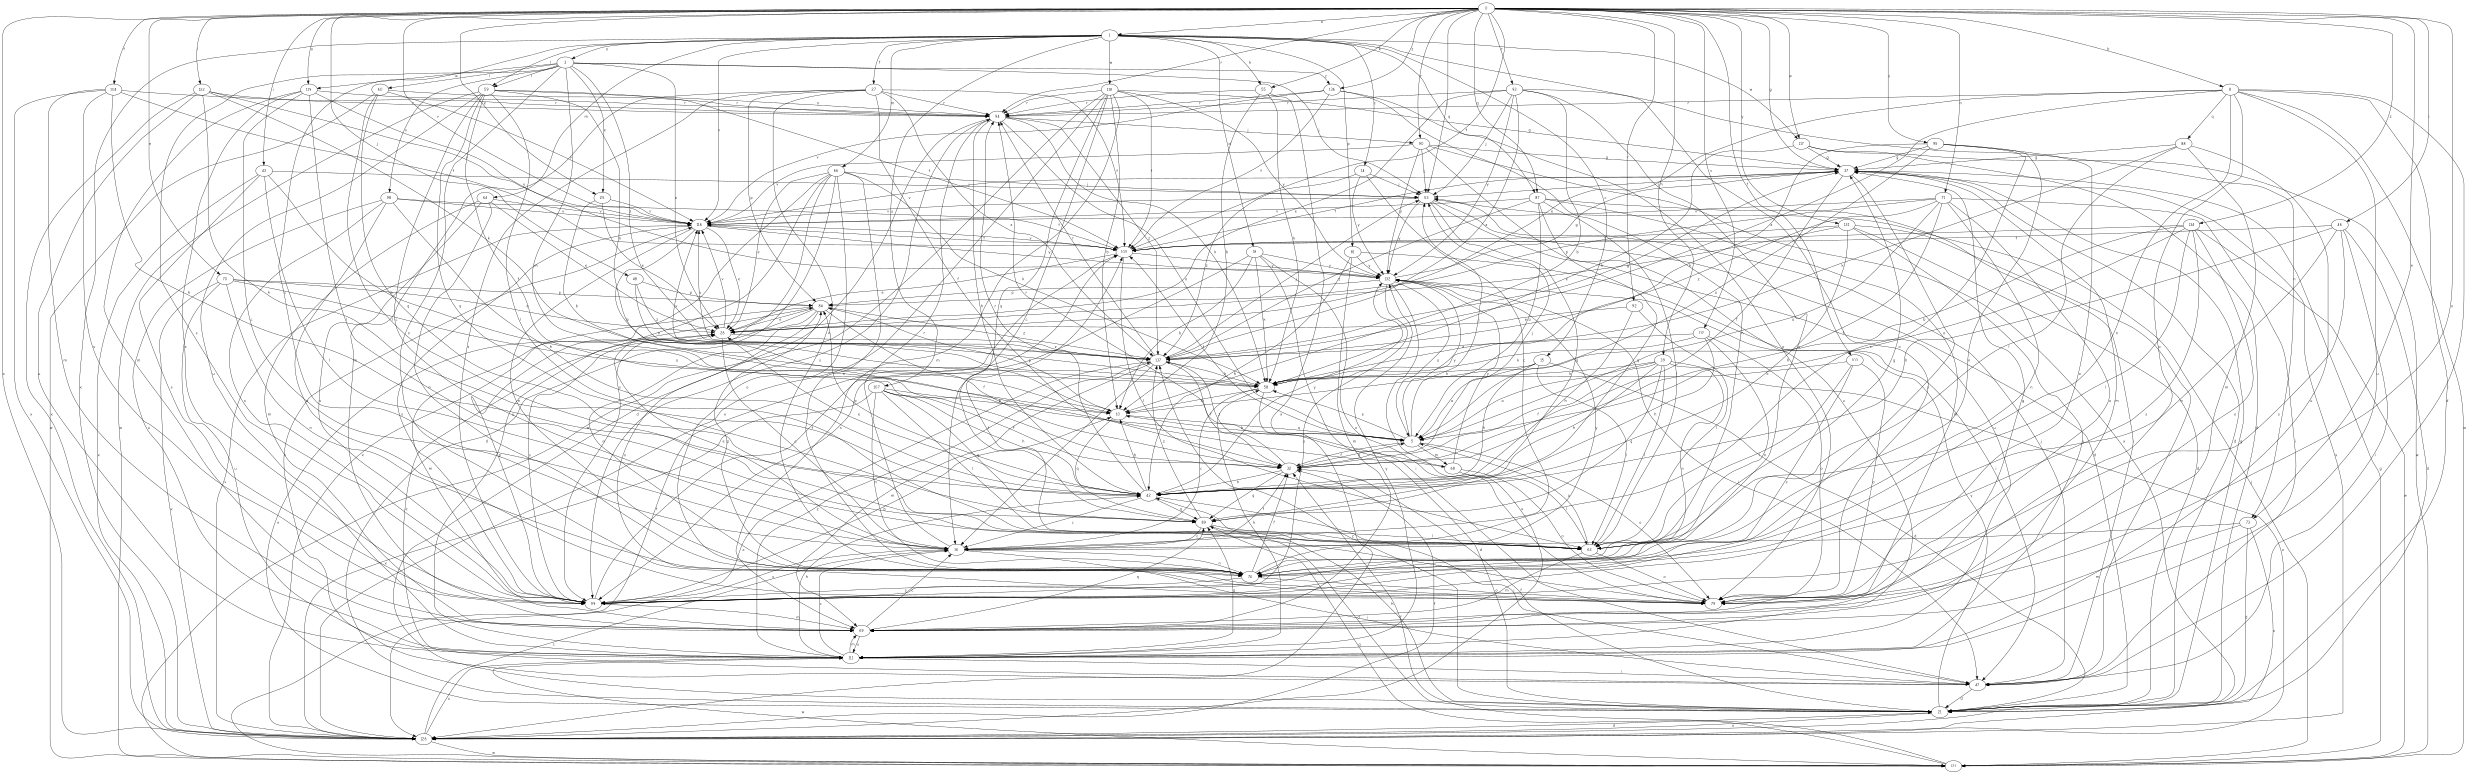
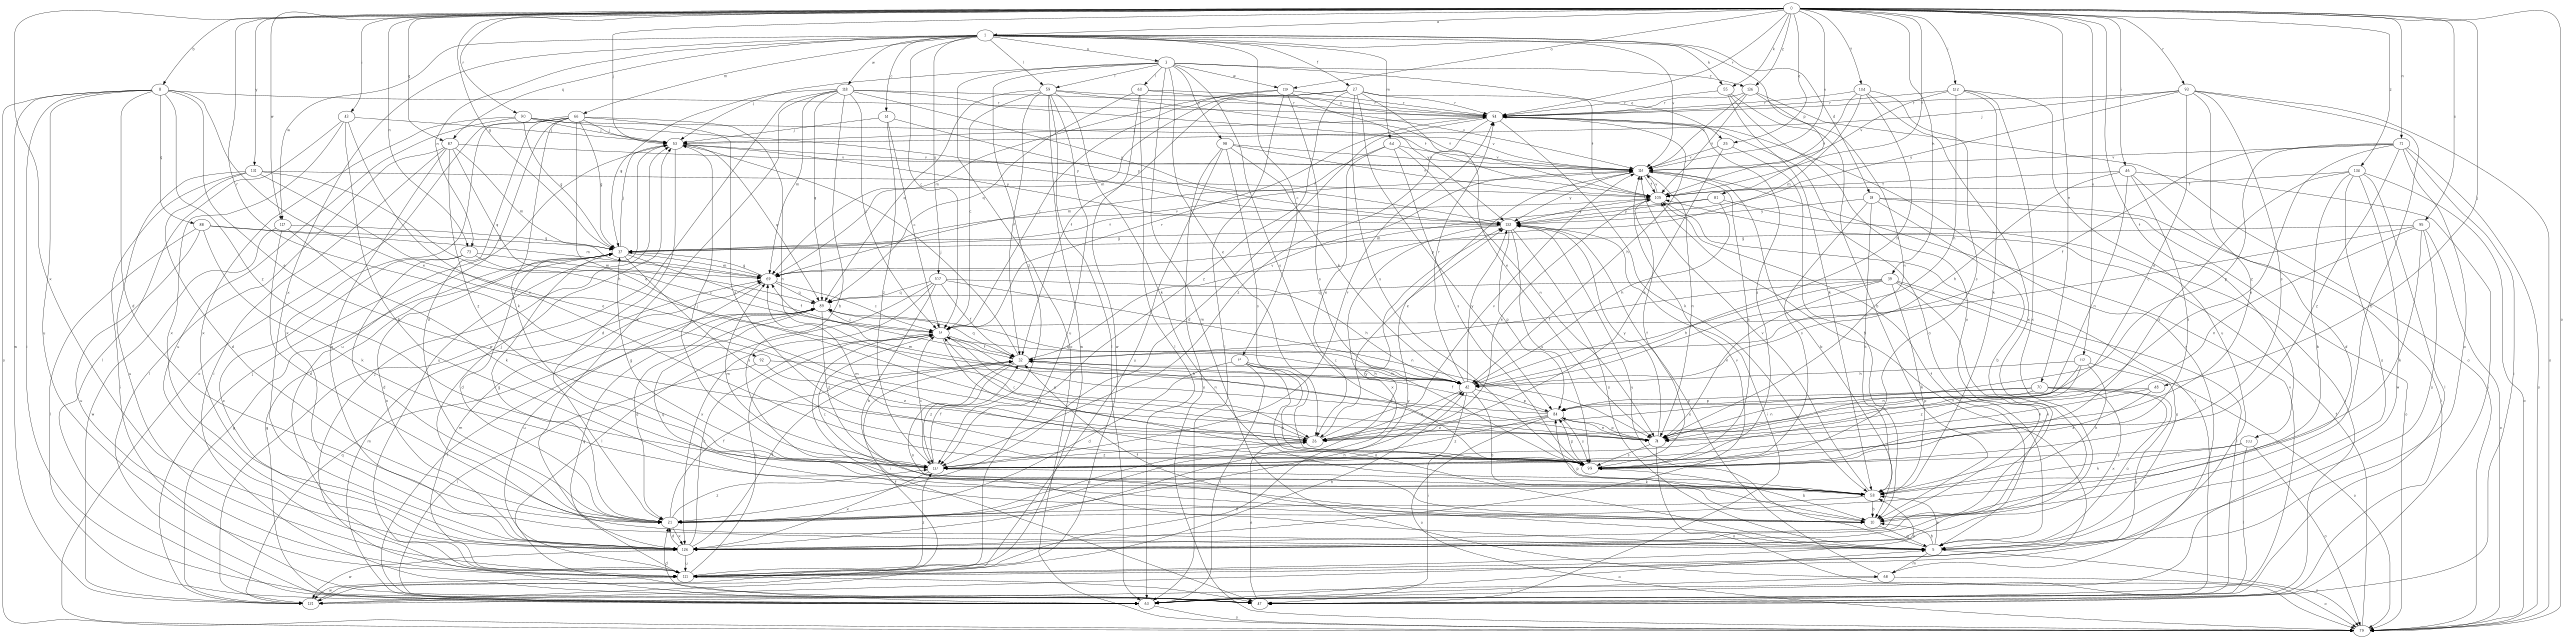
edge "94" -> "90": now "94" -> "53"
edge "66" -> "37": added, label "g"
edge "137" -> "116": now "32" -> "116"
edge "48" -> "58": now "48" -> "74"
